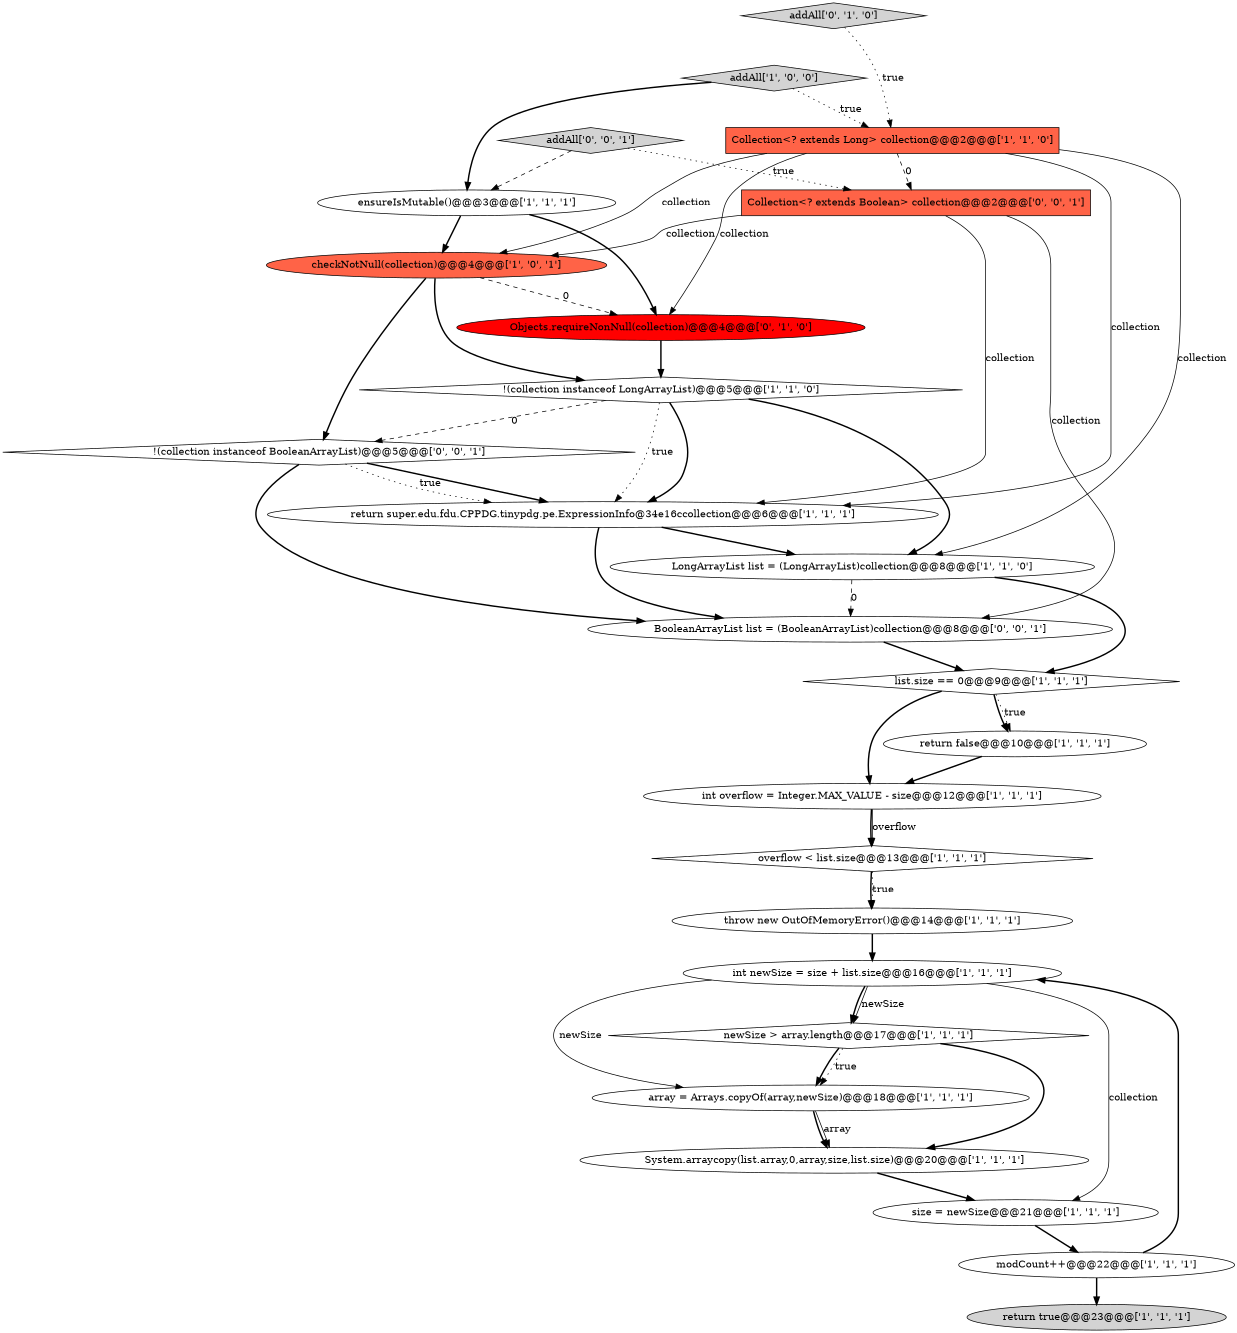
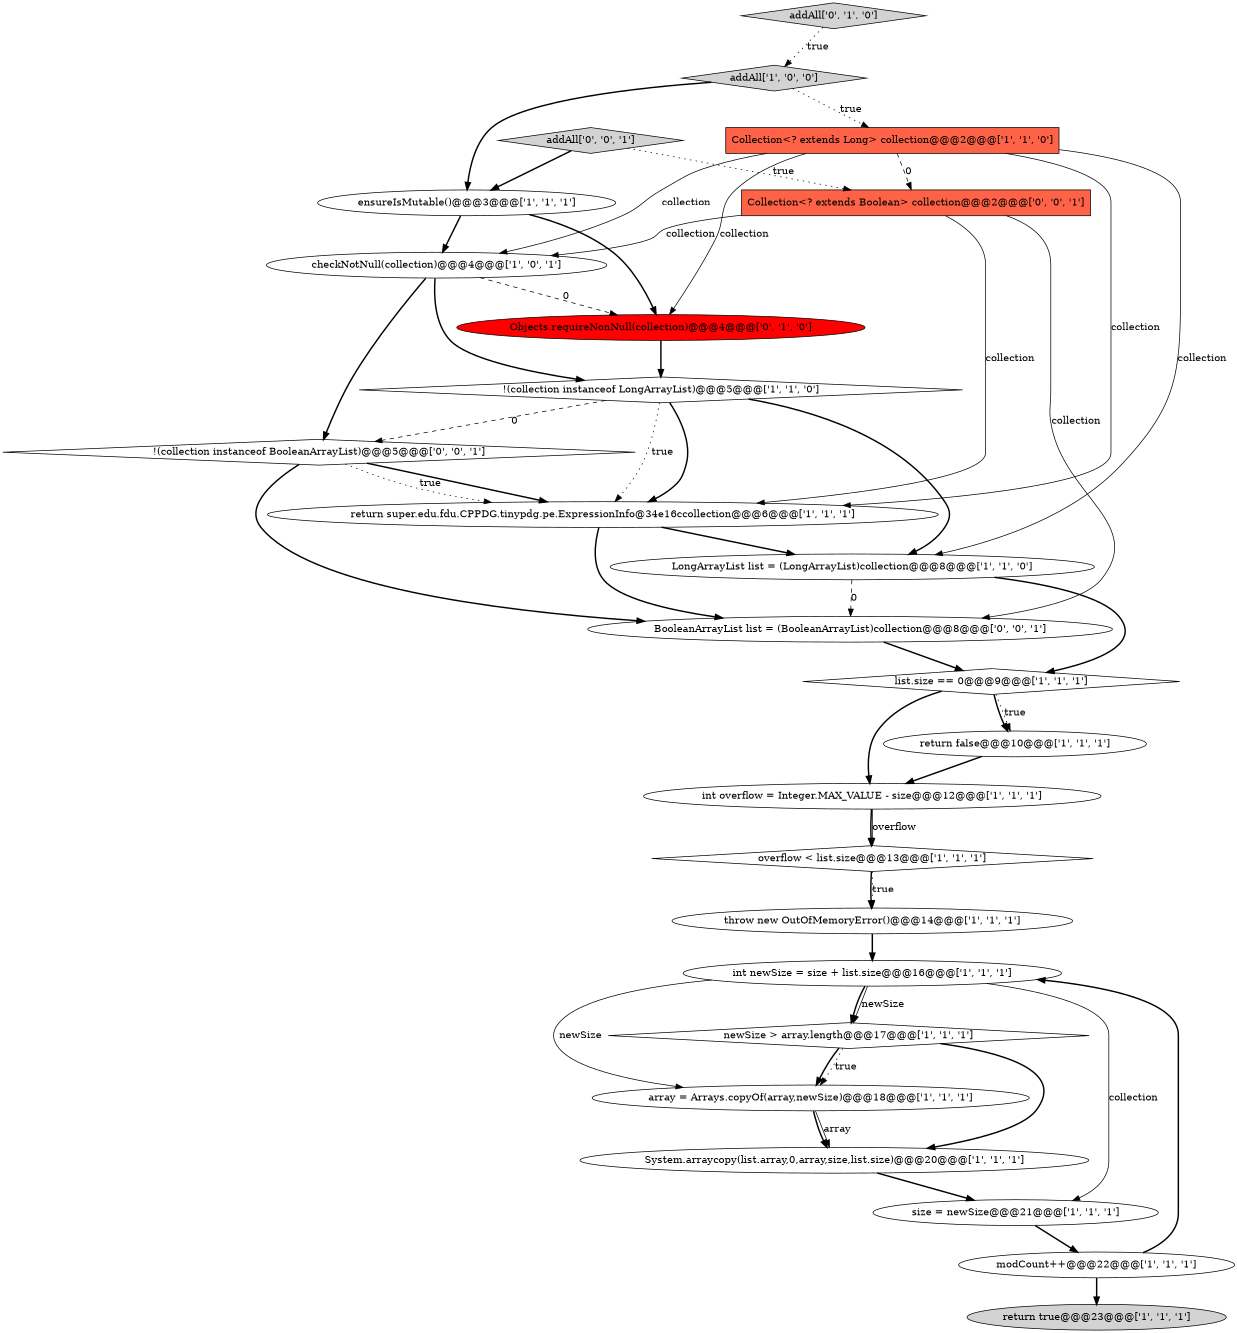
edge "addAll['0', '1', '0']" -> "Collection<? extends Long> collection@@@2@@@['1', '1', '0']": now "addAll['0', '1', '0']" -> "addAll['1', '0', '0']"
edge "addAll['0', '0', '1']" -> "ensureIsMutable()@@@3@@@['1', '1', '1']": style dashed -> bold
node "checkNotNull(collection)@@@4@@@['1', '0', '1']": fillcolor tomato -> white
